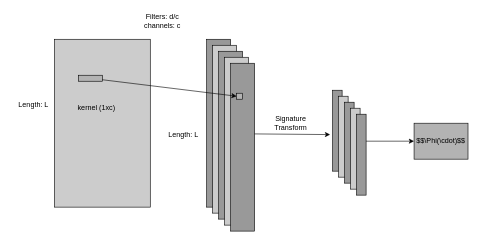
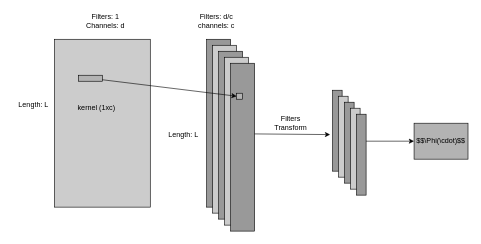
node "Filters: 1 Channels: d": added
node "Filters: d/c channels: c": moved (162, 21) -> (216, 21)
node "Signature Transform": label "Signature Transform" -> "Filters Transform"
